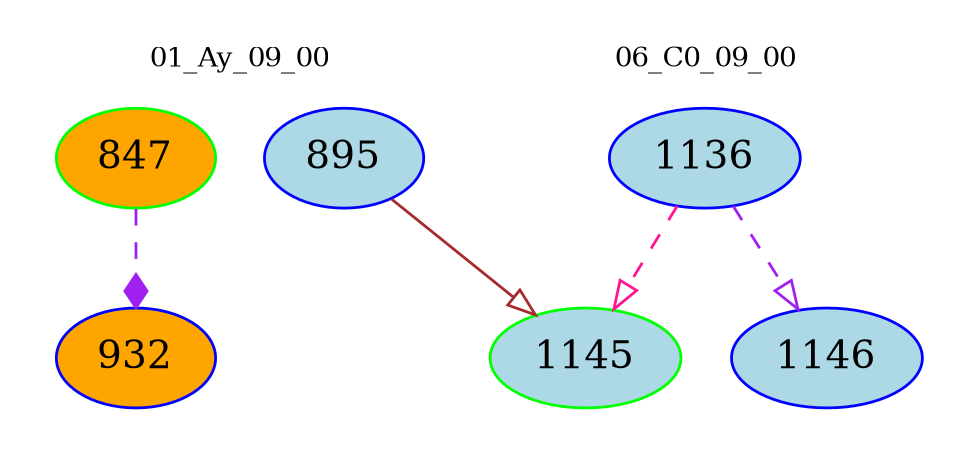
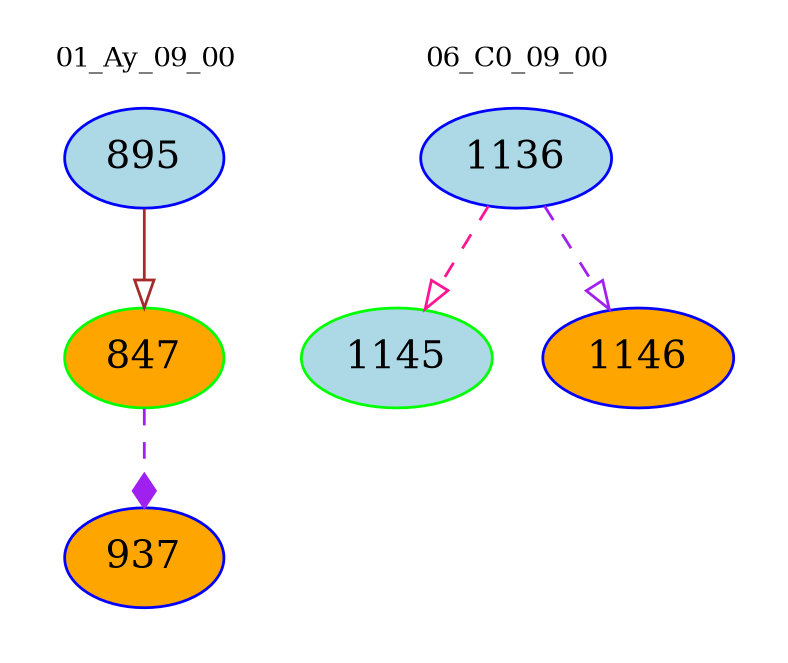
edge "895" -> "1145": now "895" -> "847"
node "932": label "932" -> "937"
node "1146": fillcolor lightblue -> orange
